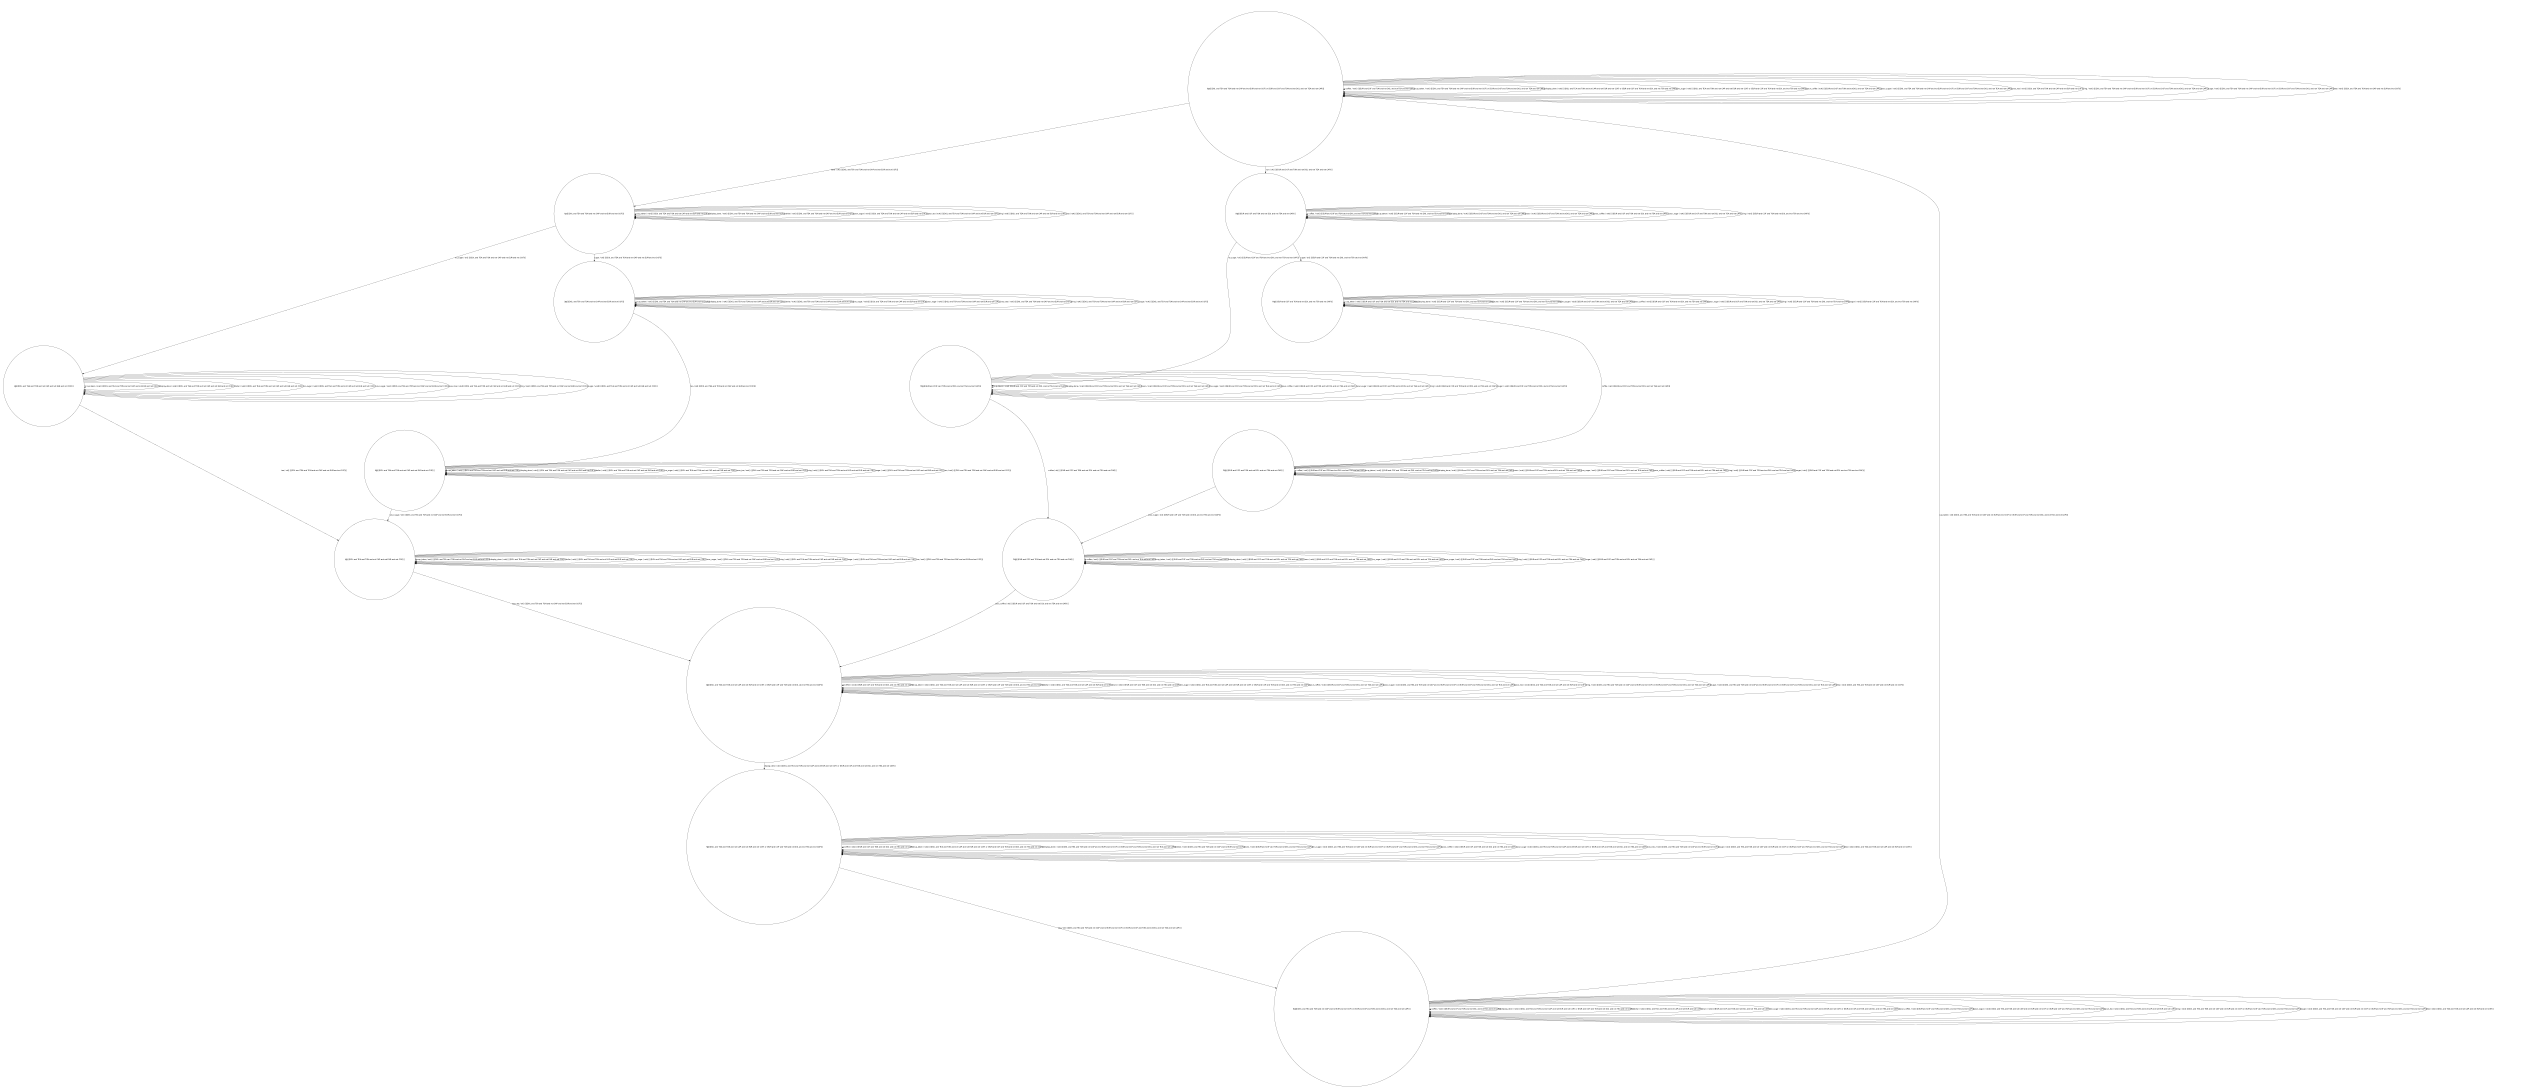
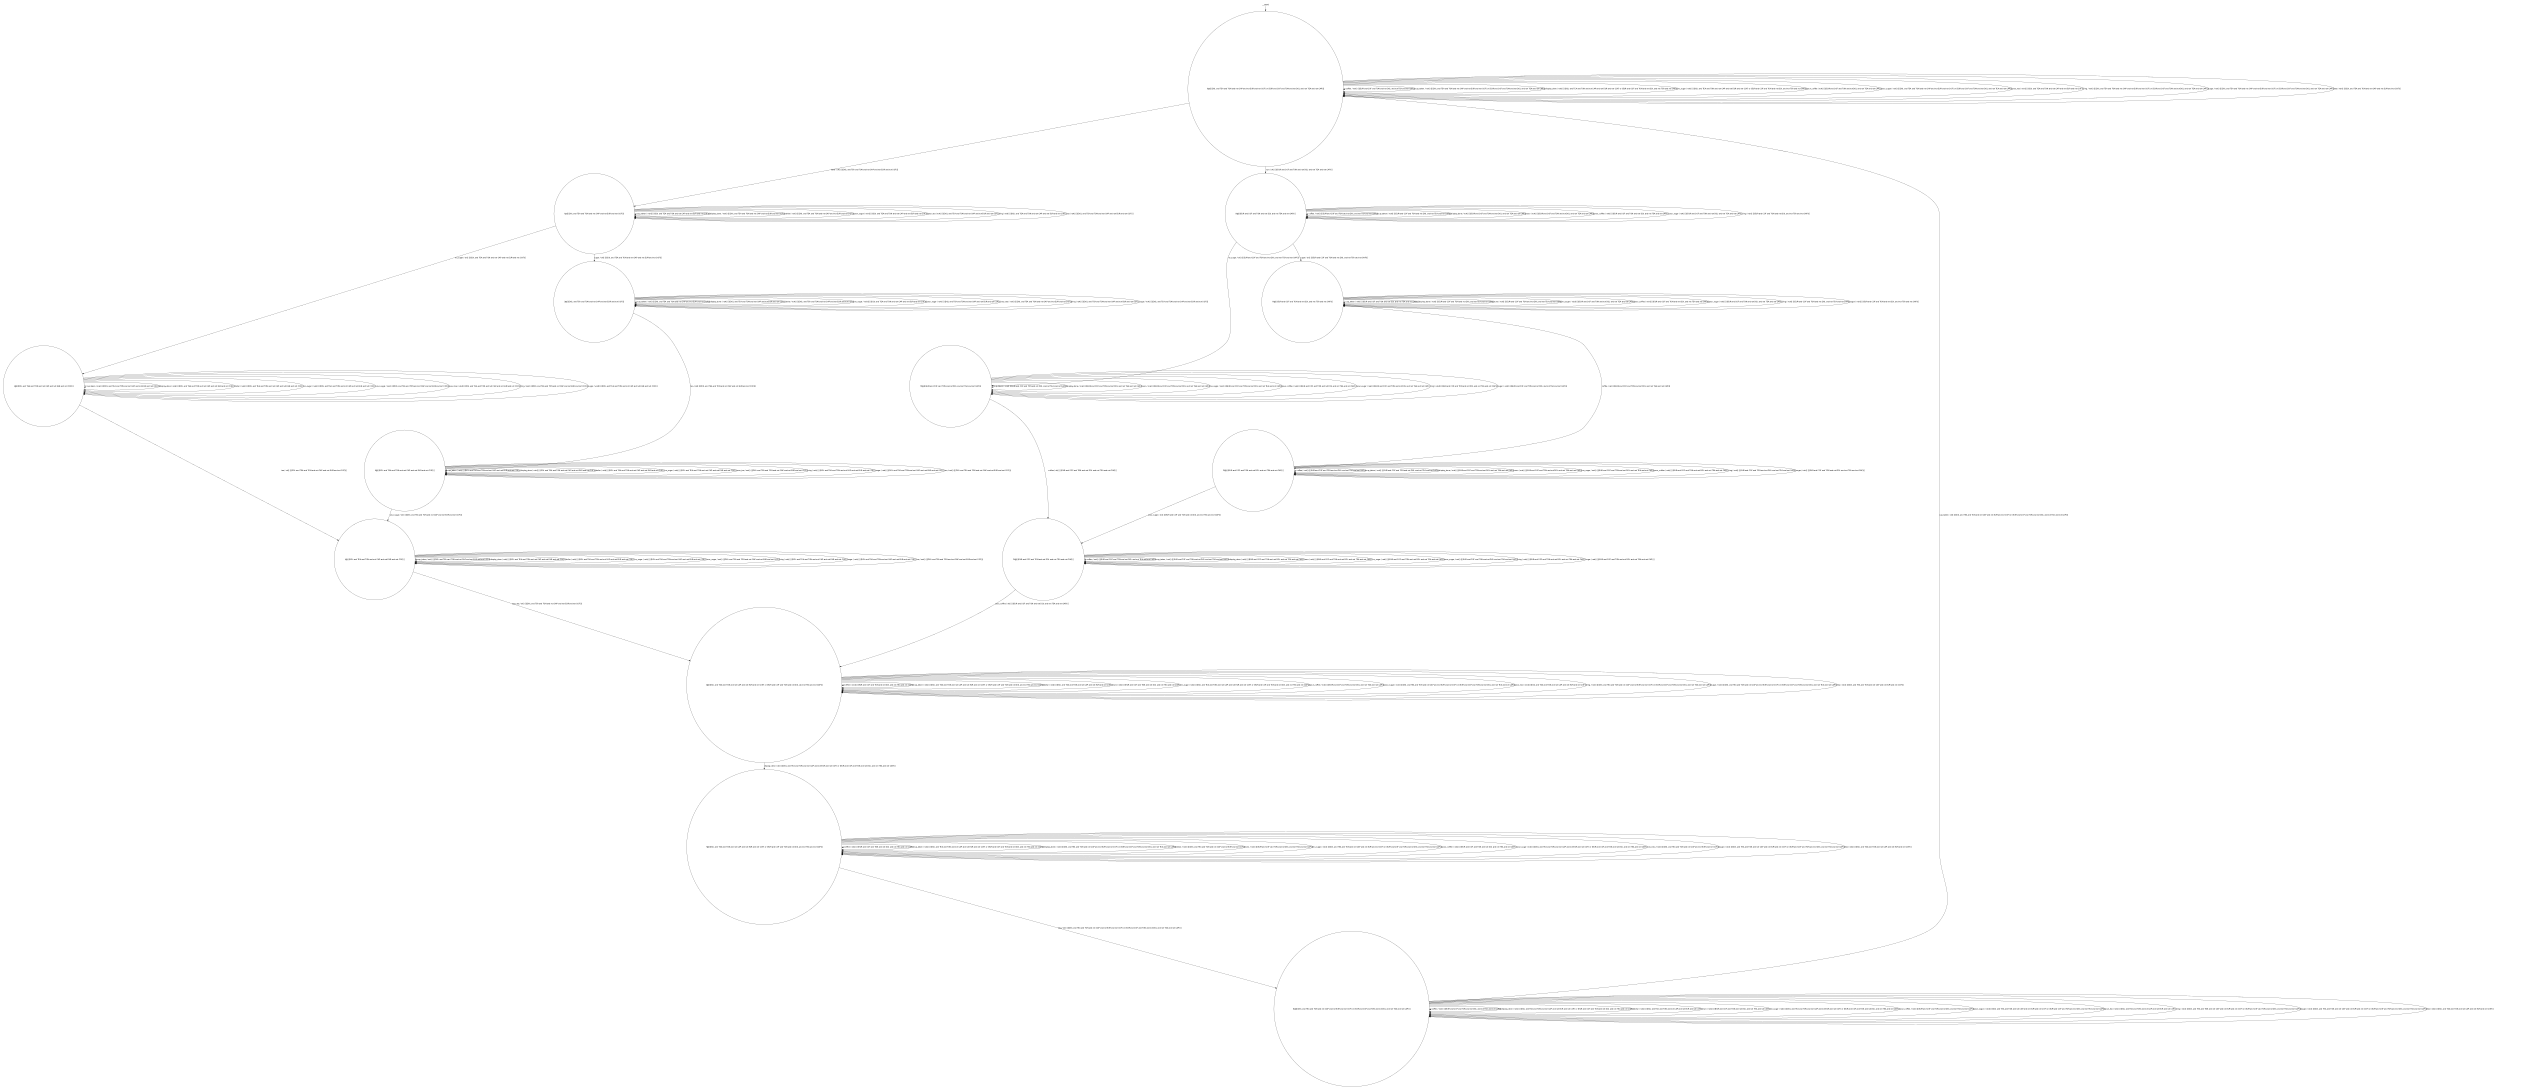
node "__start0": added
